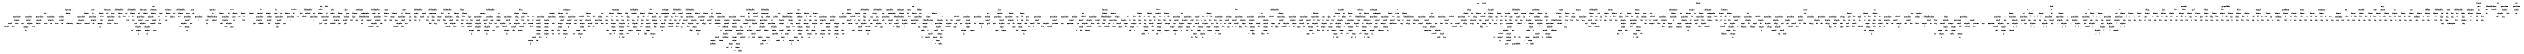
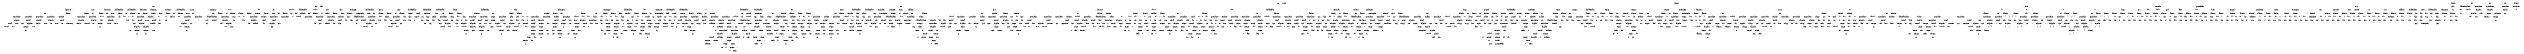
node "increaseLockTime_intou21": removed
